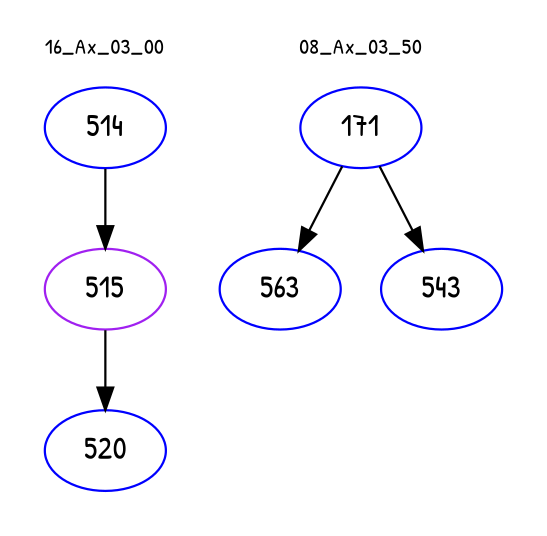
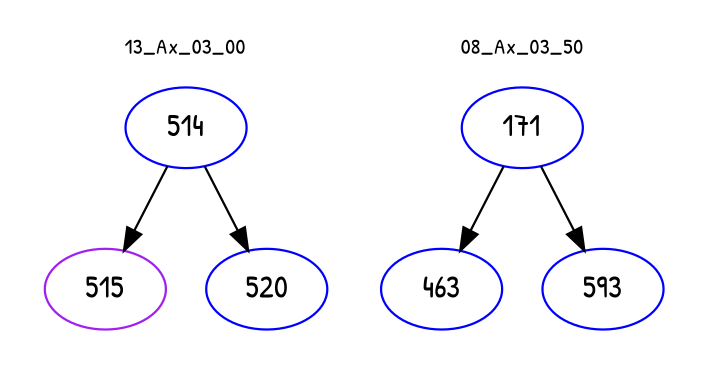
cluster "16_Ax_03_00": label "16_Ax_03_00" -> "13_Ax_03_00"
node "563": label "563" -> "463"
node "543": label "543" -> "593"
edge "515" -> "520": now "514" -> "520"
